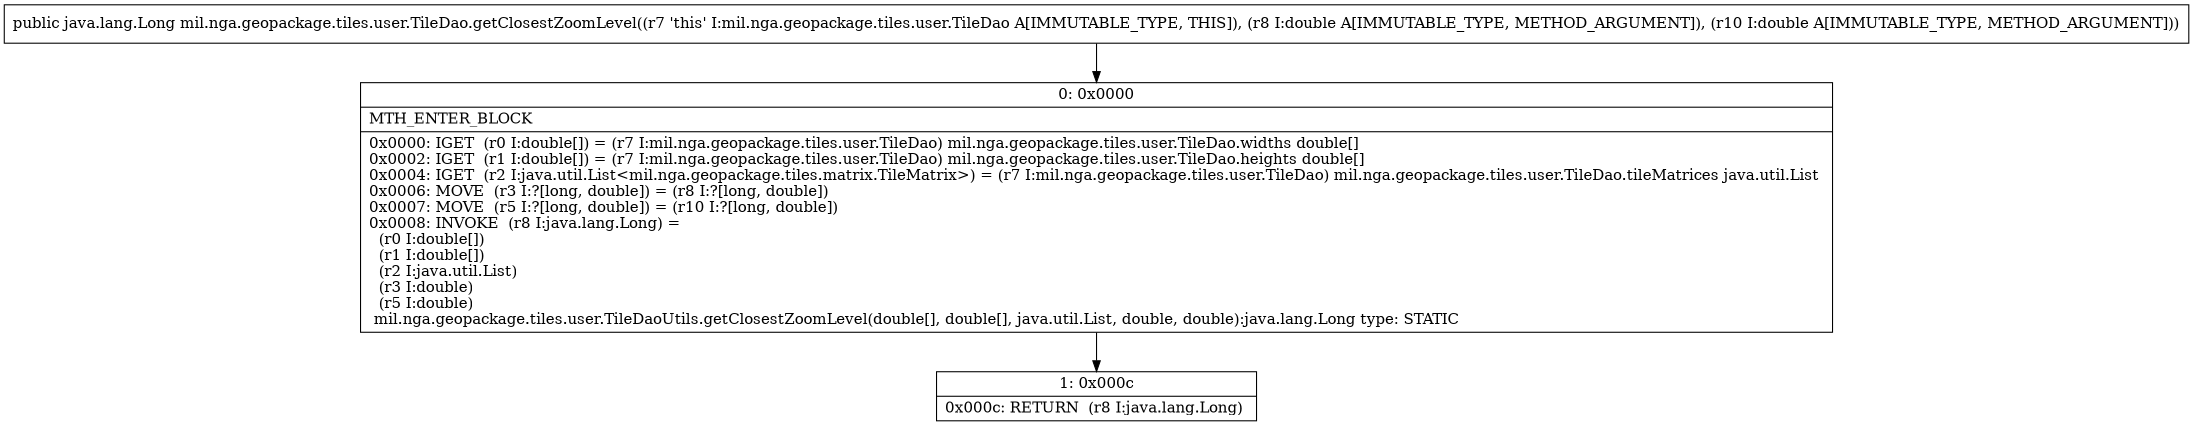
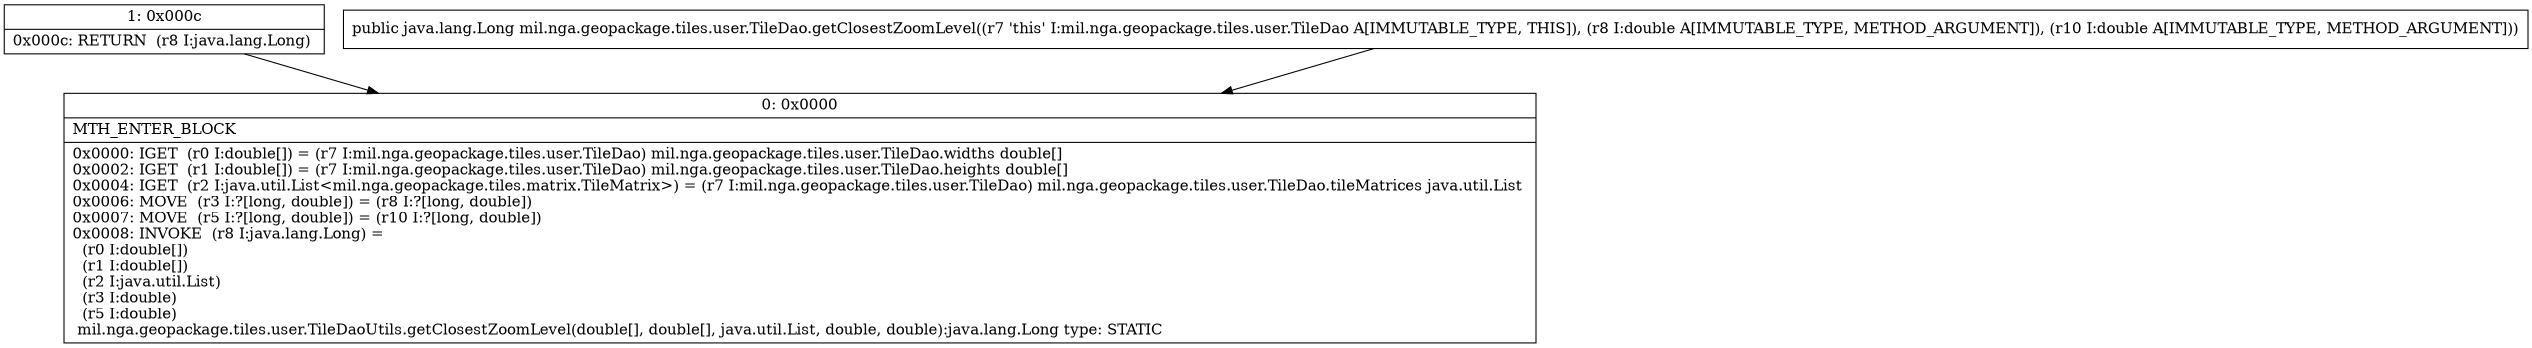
edge "0: 0x0000" -> "1: 0x000c": reversed
